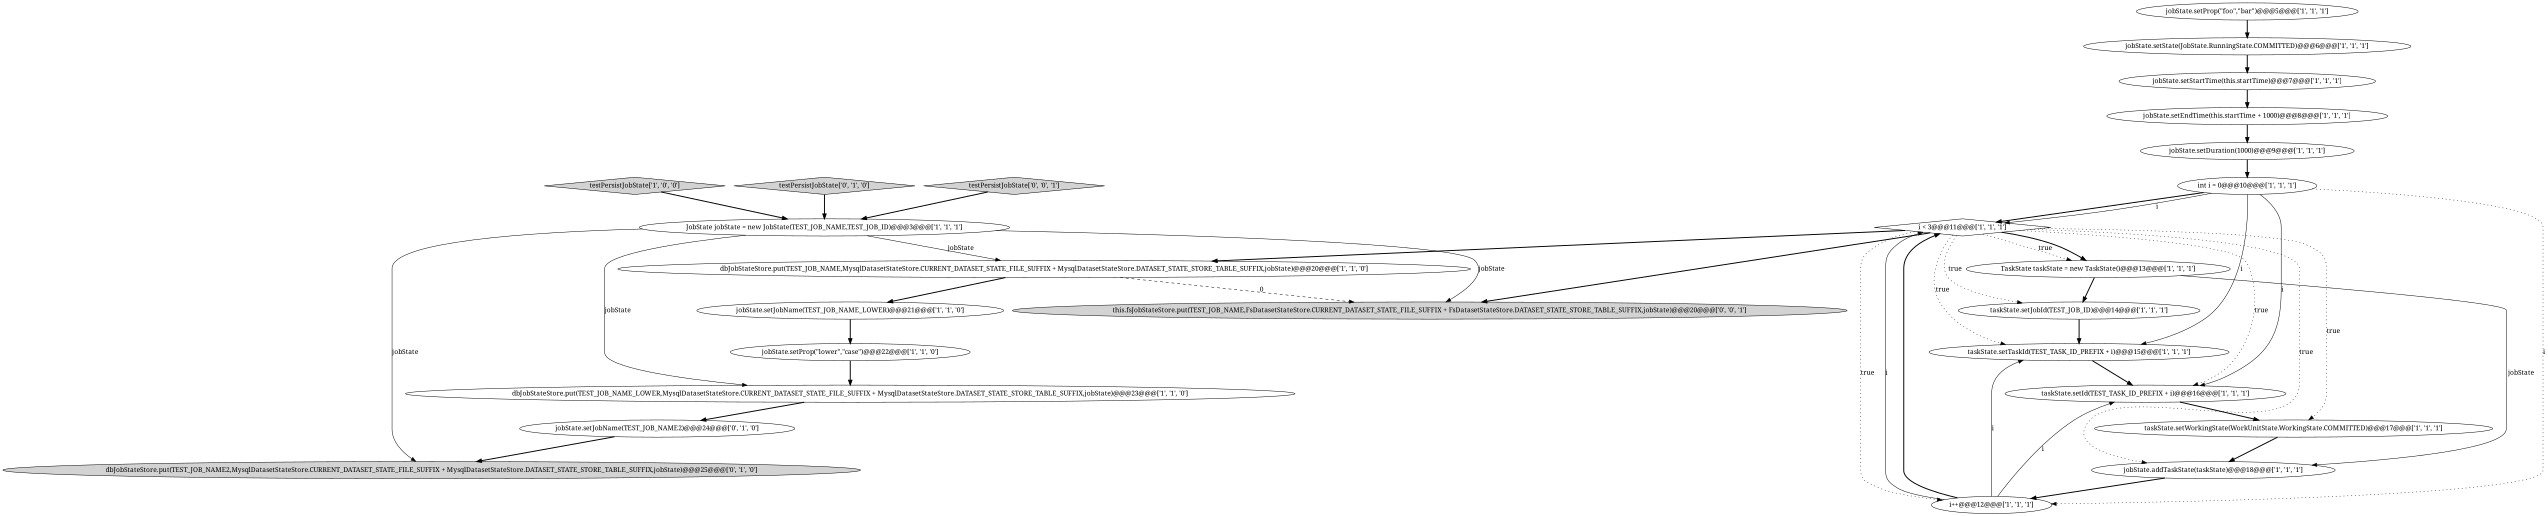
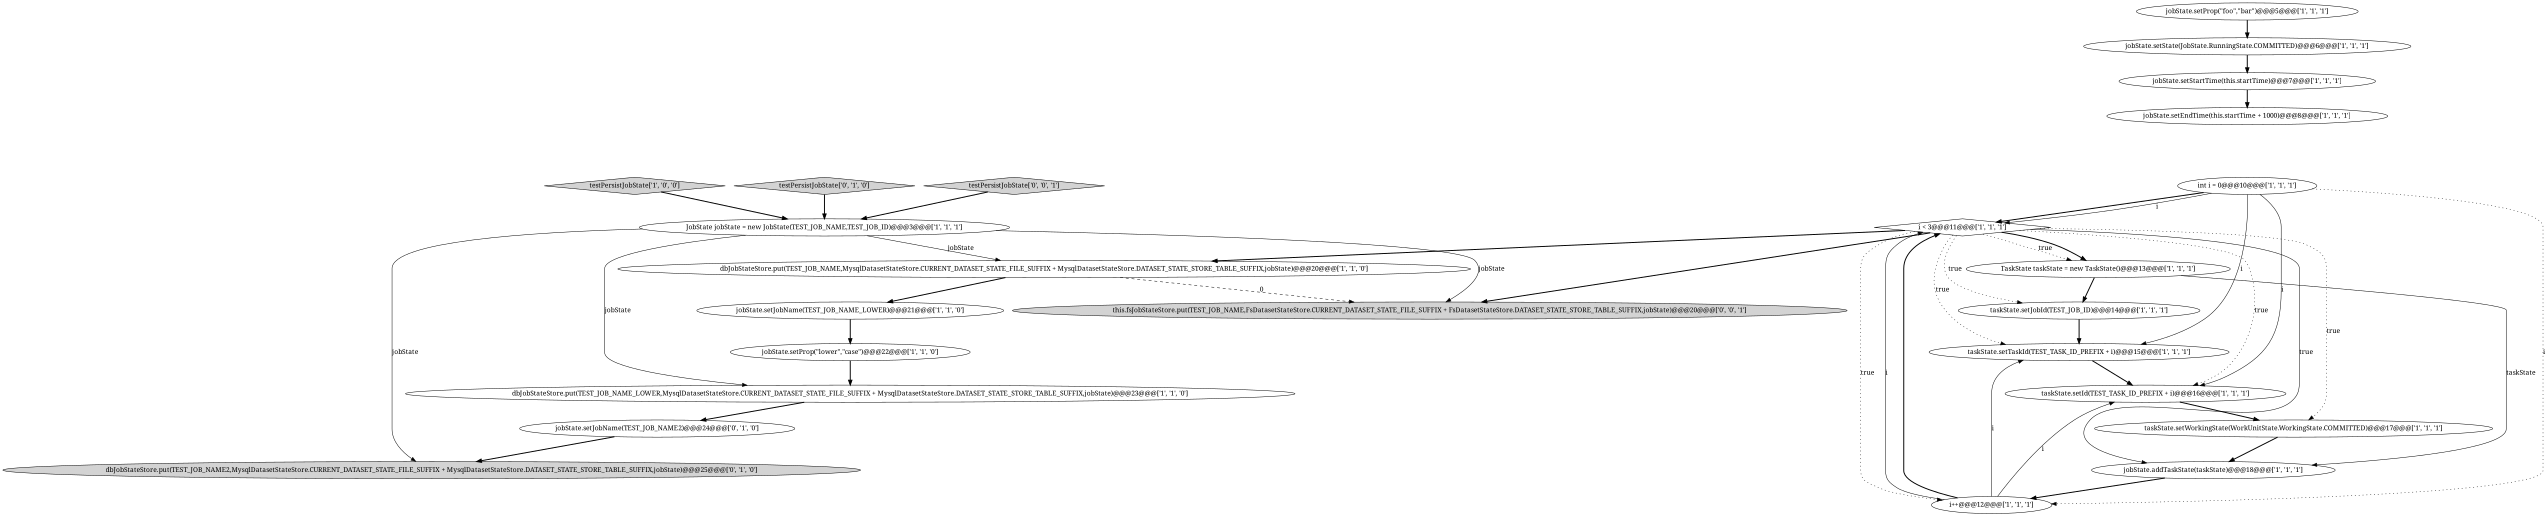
node "jobState.setDuration(1000)@@@9@@@['1', '1', '1']": removed
edge "i < 3@@@11@@@['1', '1', '1']" -> "jobState.addTaskState(taskState)@@@18@@@['1', '1', '1']": style dotted -> solid
edge "TaskState taskState = new TaskState()@@@13@@@['1', '1', '1']" -> "jobState.addTaskState(taskState)@@@18@@@['1', '1', '1']": label "jobState" -> "taskState"
